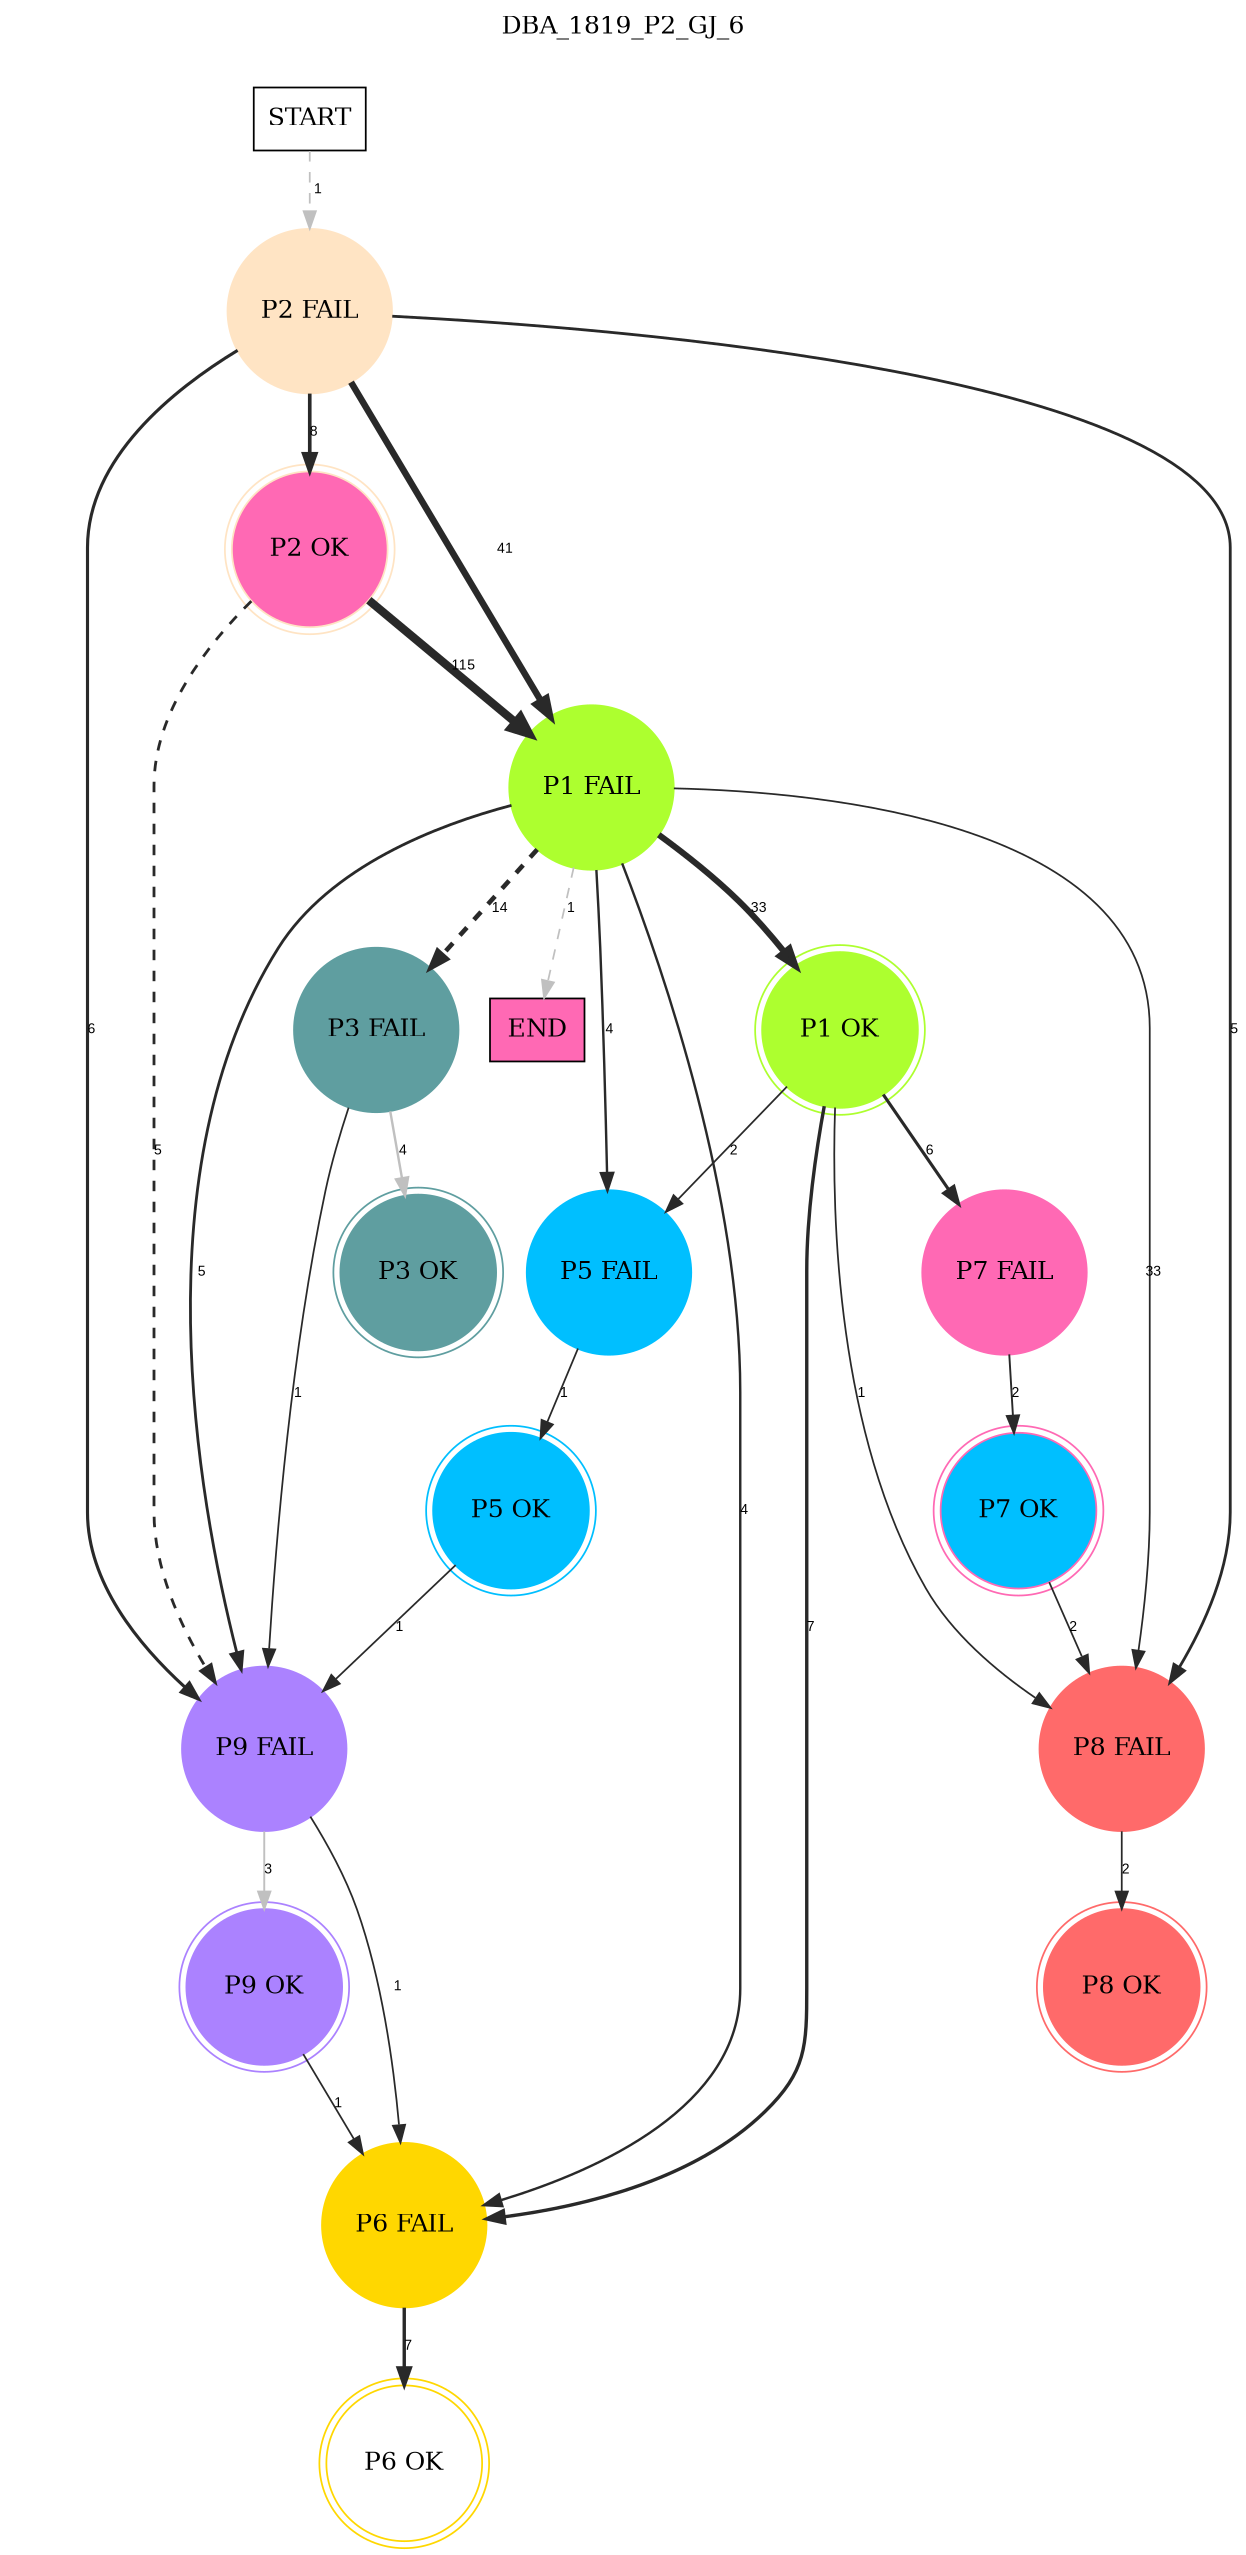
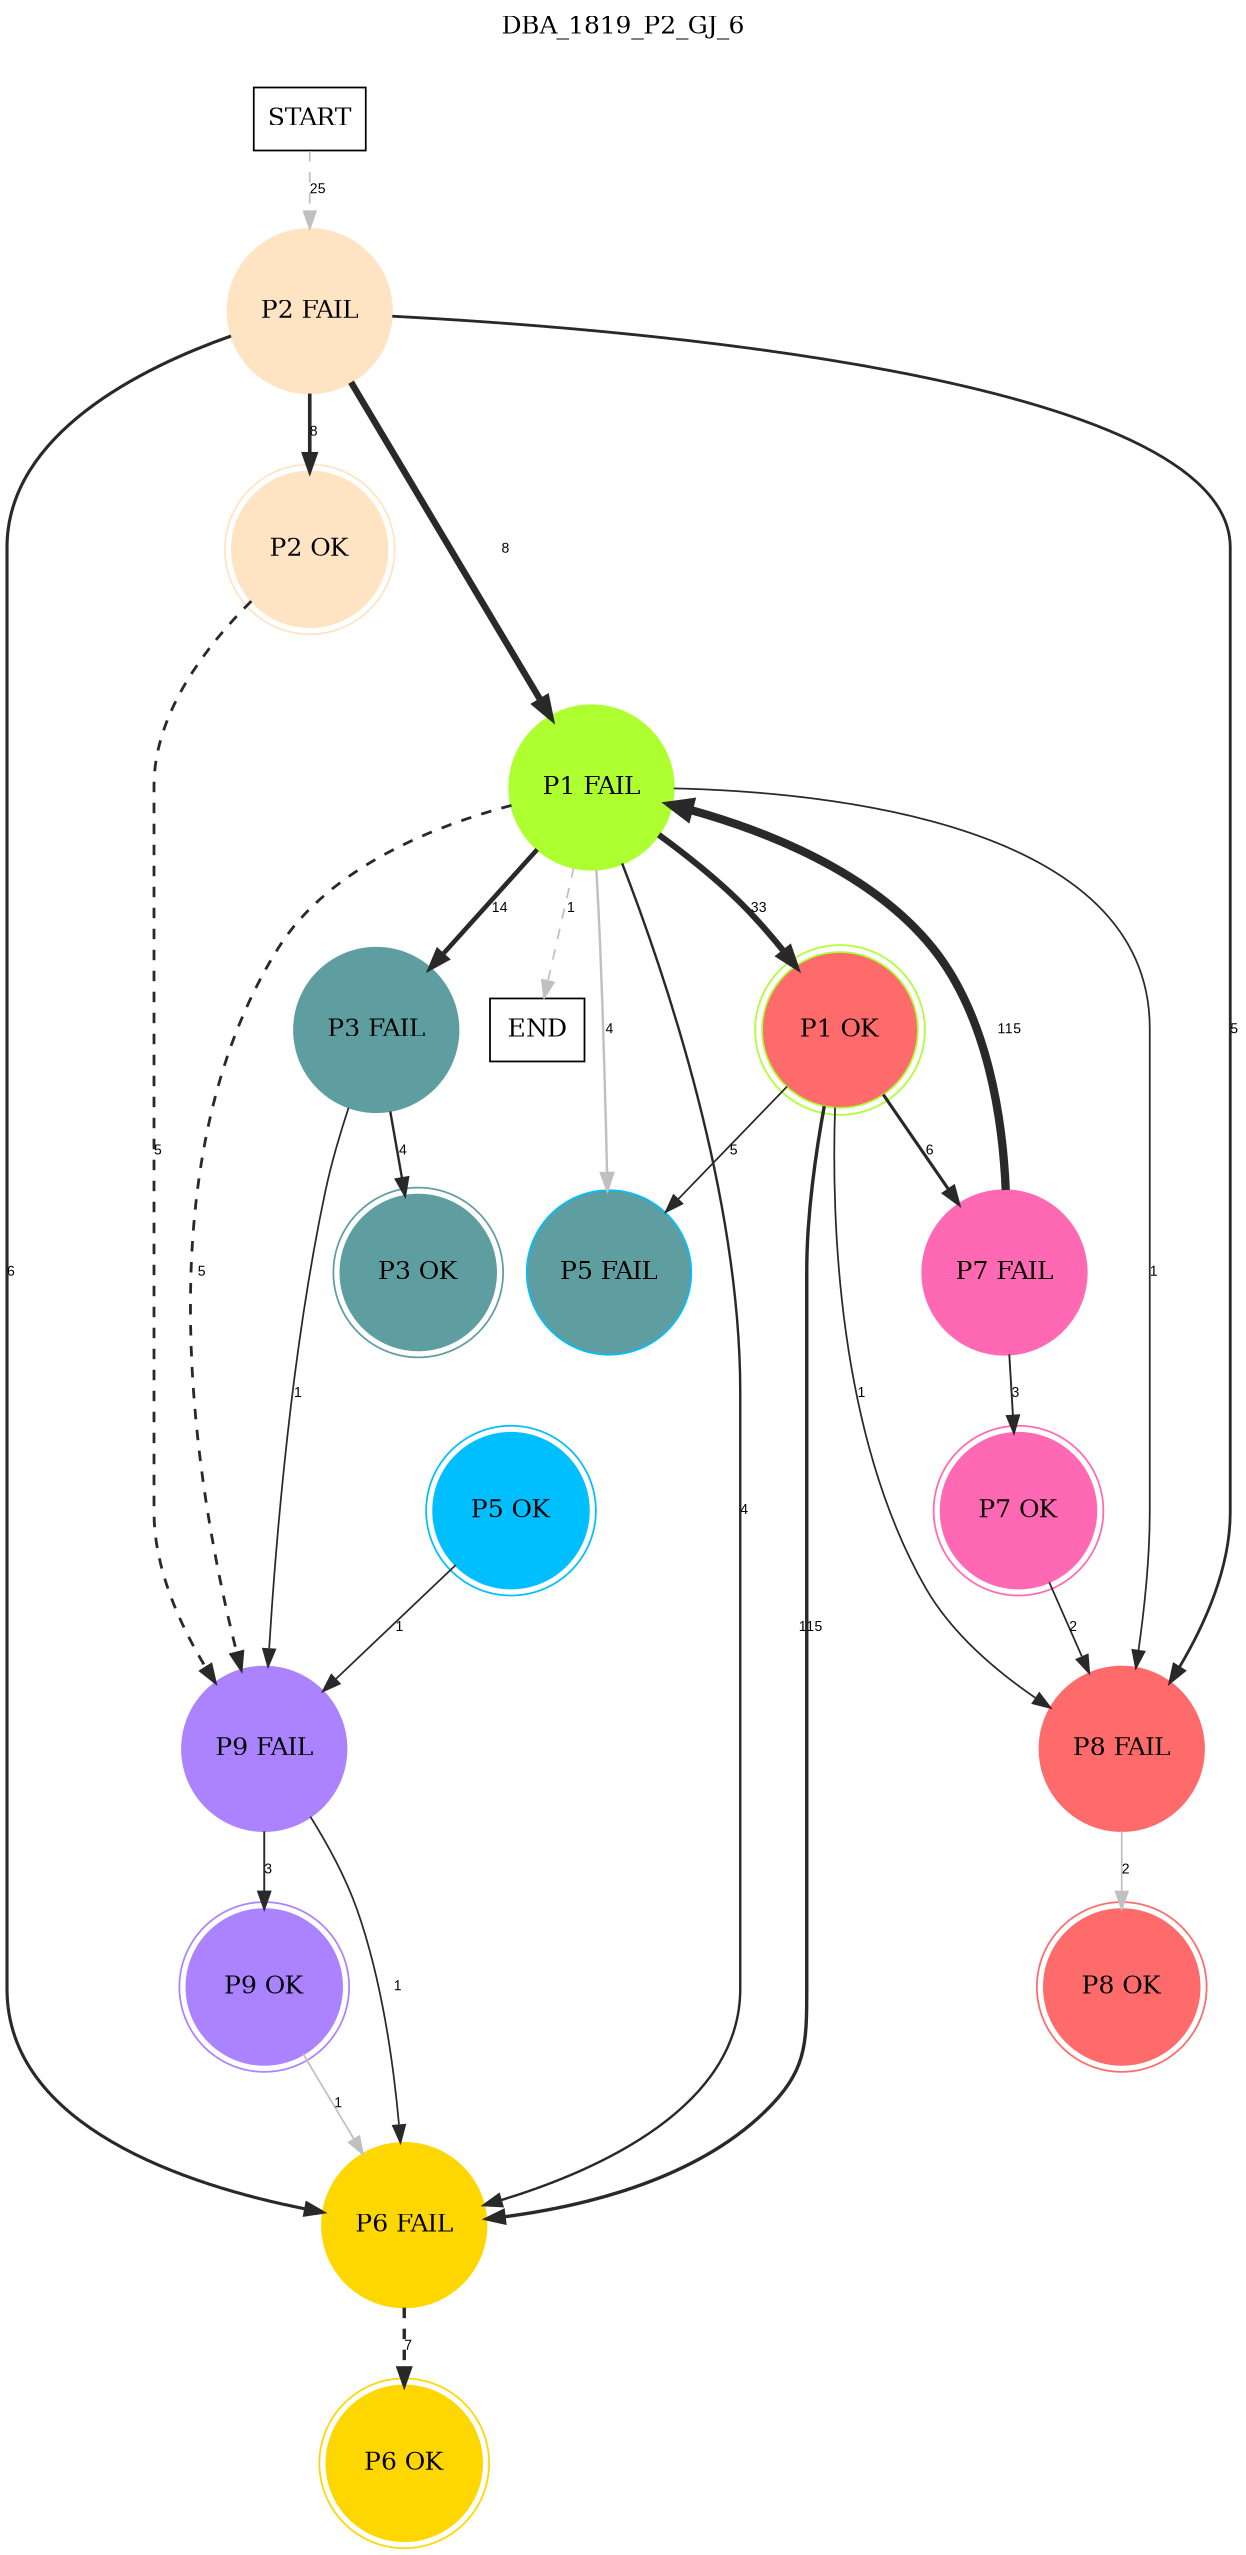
edge "START" -> "P2 FAIL": label "1" -> "25"
node "P2 OK": fillcolor hotpink -> bisque
edge "P2 FAIL" -> "P1 FAIL": label "41" -> "8"
edge "P2 OK" -> "P1 FAIL": now "P7 FAIL" -> "P1 FAIL"
edge "P1 FAIL" -> "P3 FAIL": style dashed -> solid
edge "P2 FAIL" -> "P9 FAIL": now "P2 FAIL" -> "P6 FAIL"
edge "P1 FAIL" -> "P5 FAIL": color grey16 -> grey
node "END": fillcolor hotpink -> white
node "P1 OK": fillcolor greenyellow -> indianred1
edge "P3 FAIL" -> "P3 OK": color grey -> grey16
edge "P1 OK" -> "P5 FAIL": label "2" -> "5"
edge "P1 FAIL" -> "P9 FAIL": style solid -> dashed
node "P5 FAIL": fillcolor deepskyblue -> cadetblue
edge "P1 FAIL" -> "P8 FAIL": label "33" -> "1"
edge "P5 FAIL" -> "P5 OK": removed, label "1"
edge "P7 FAIL" -> "P7 OK": label "2" -> "3"
node "P7 OK": fillcolor deepskyblue -> hotpink
edge "P1 OK" -> "P6 FAIL": label "7" -> "115"
edge "P9 FAIL" -> "P9 OK": color grey -> grey16
edge "P8 FAIL" -> "P8 OK": color grey16 -> grey
edge "P9 OK" -> "P6 FAIL": color grey16 -> grey
edge "P6 FAIL" -> "P6 OK": style solid -> dashed
node "P6 OK": fillcolor white -> gold
